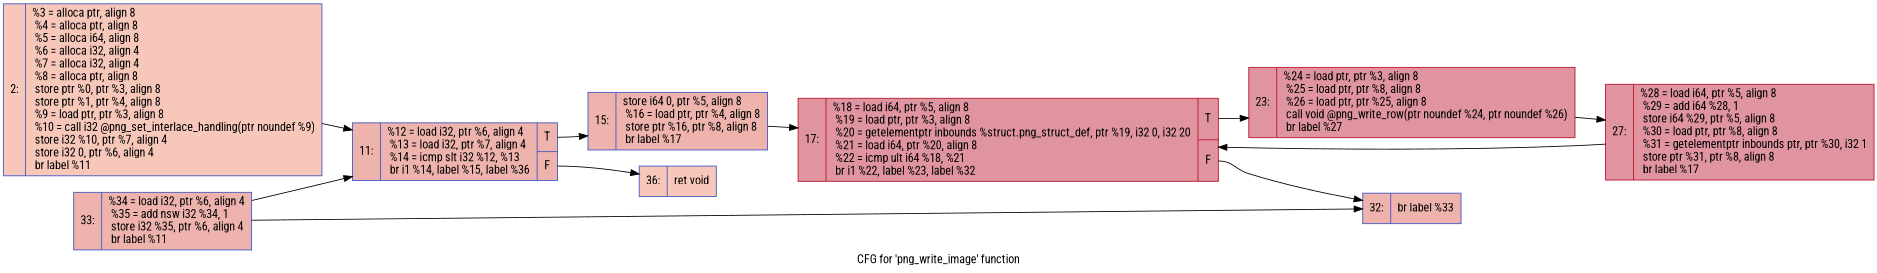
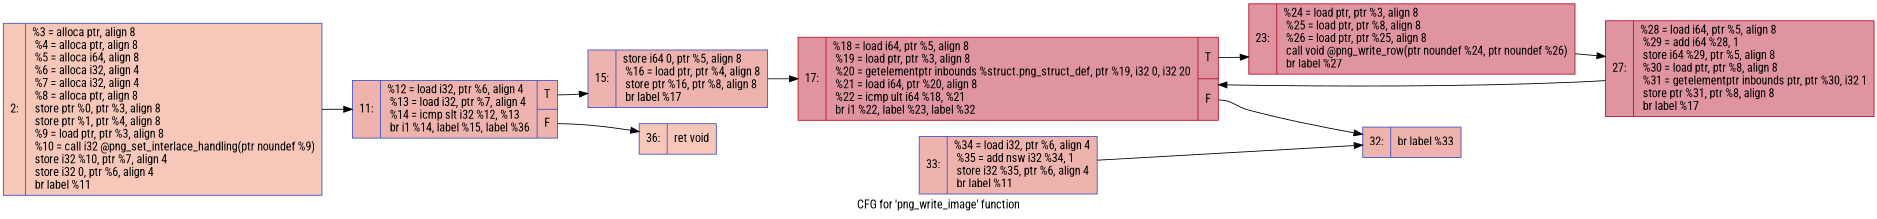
edge "33:" -> "11:": removed
